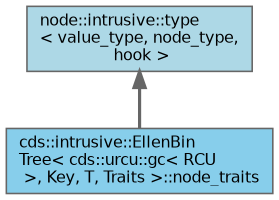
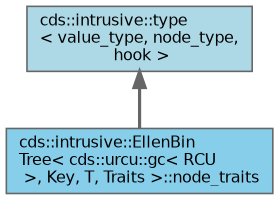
node "node::intrusive::type < value_type, node_type, hook >": label "node::intrusive::type < value_type, node_type, hook >" -> "cds::intrusive::type < value_type, node_type, hook >"
